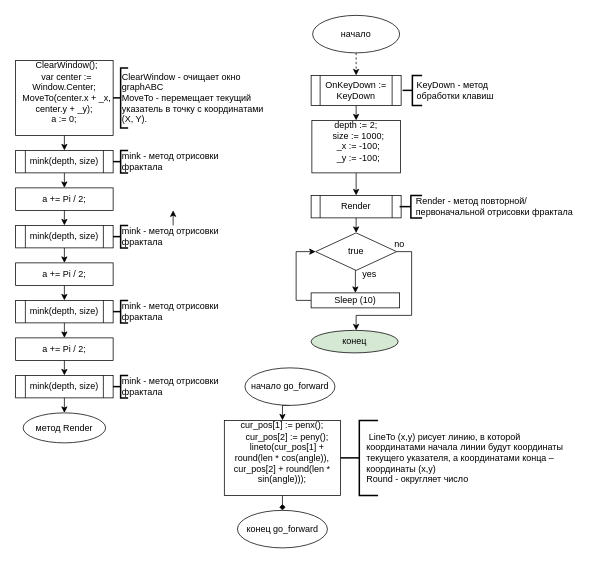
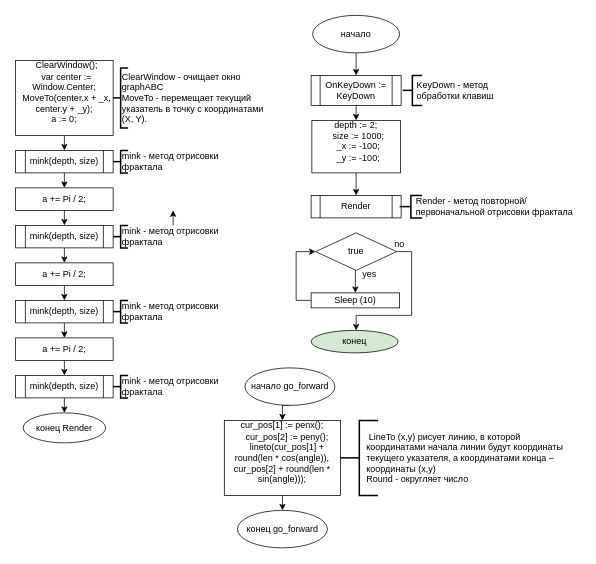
edge "начало" -> "OnKeyDown := KeyDown": style dashed -> solid
edge "Render" -> "true": removed
node "метод Render": label "метод Render" -> "конец Render"
edge "cur_pos[1] := penx(); cur_pos[2] := peny(); lineto(cur_pos[1] + round(len * cos(angle)), cur_pos[2] + round(len * sin(angle)));" -> "конец go_forward": arrowhead diamond -> classic
